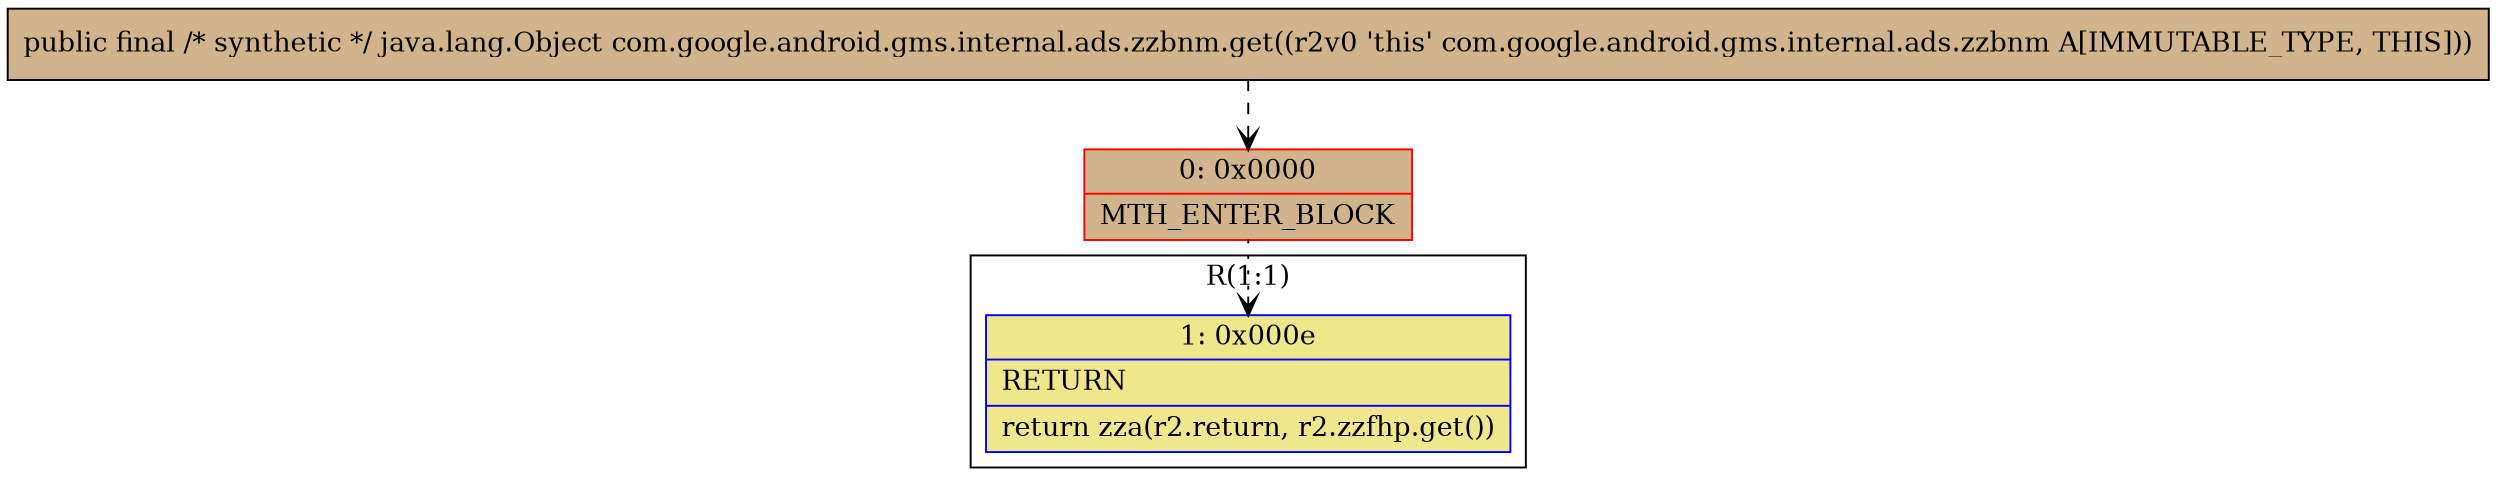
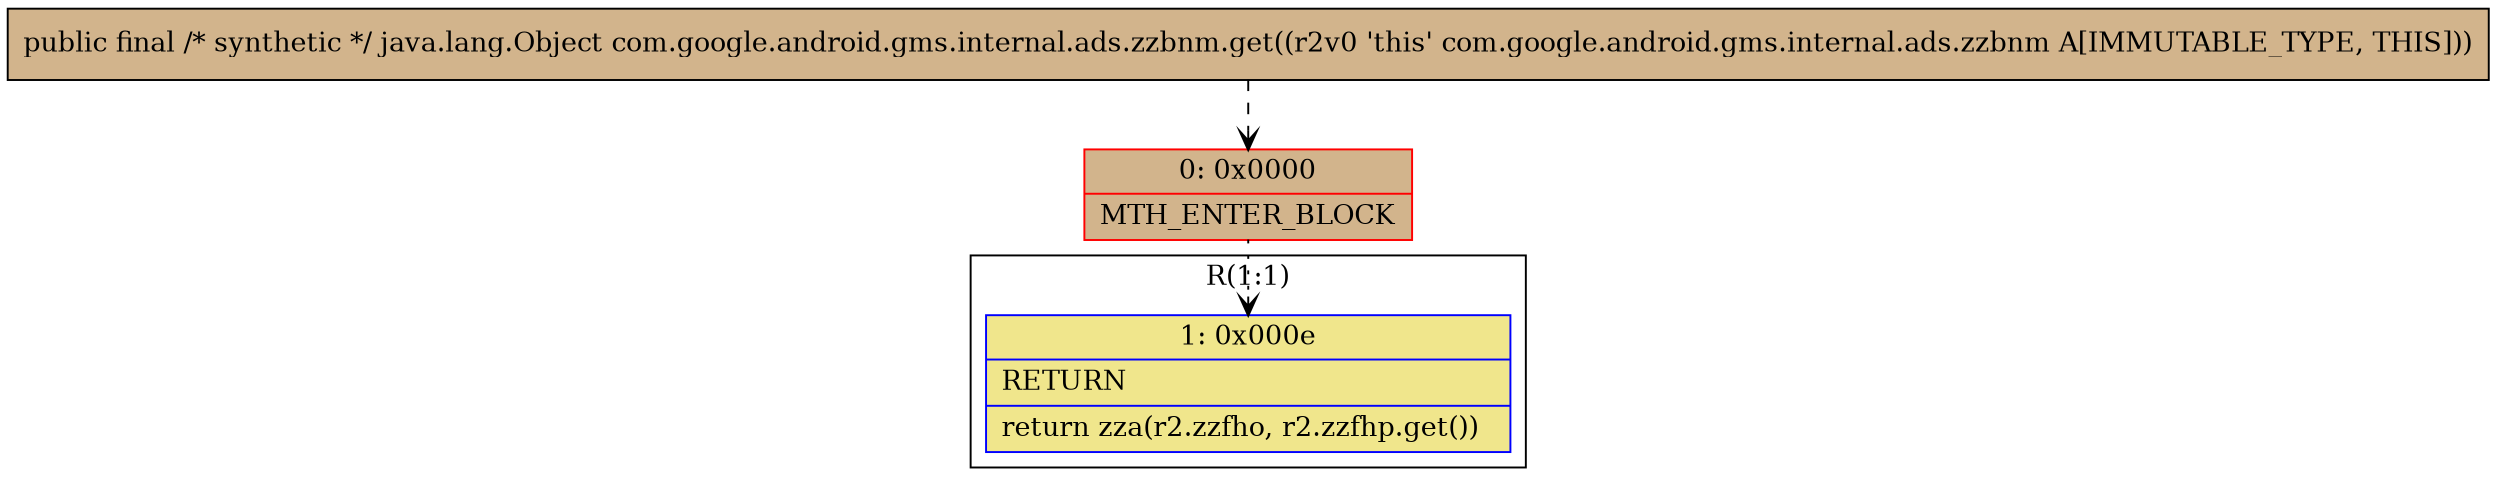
node "1: 0x000e": text "return zza(r2.return, r2.zzfhp.get())" -> "return zza(r2.zzfho, r2.zzfhp.get())"
